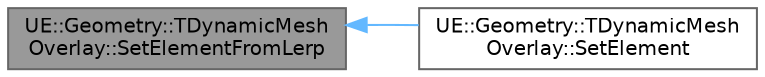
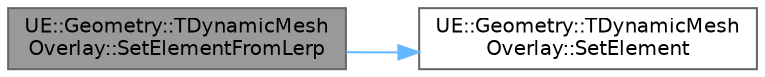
edge "UE::Geometry::TDynamicMesh Overlay::SetElement" -> "UE::Geometry::TDynamicMesh Overlay::SetElementFromLerp": reversed
